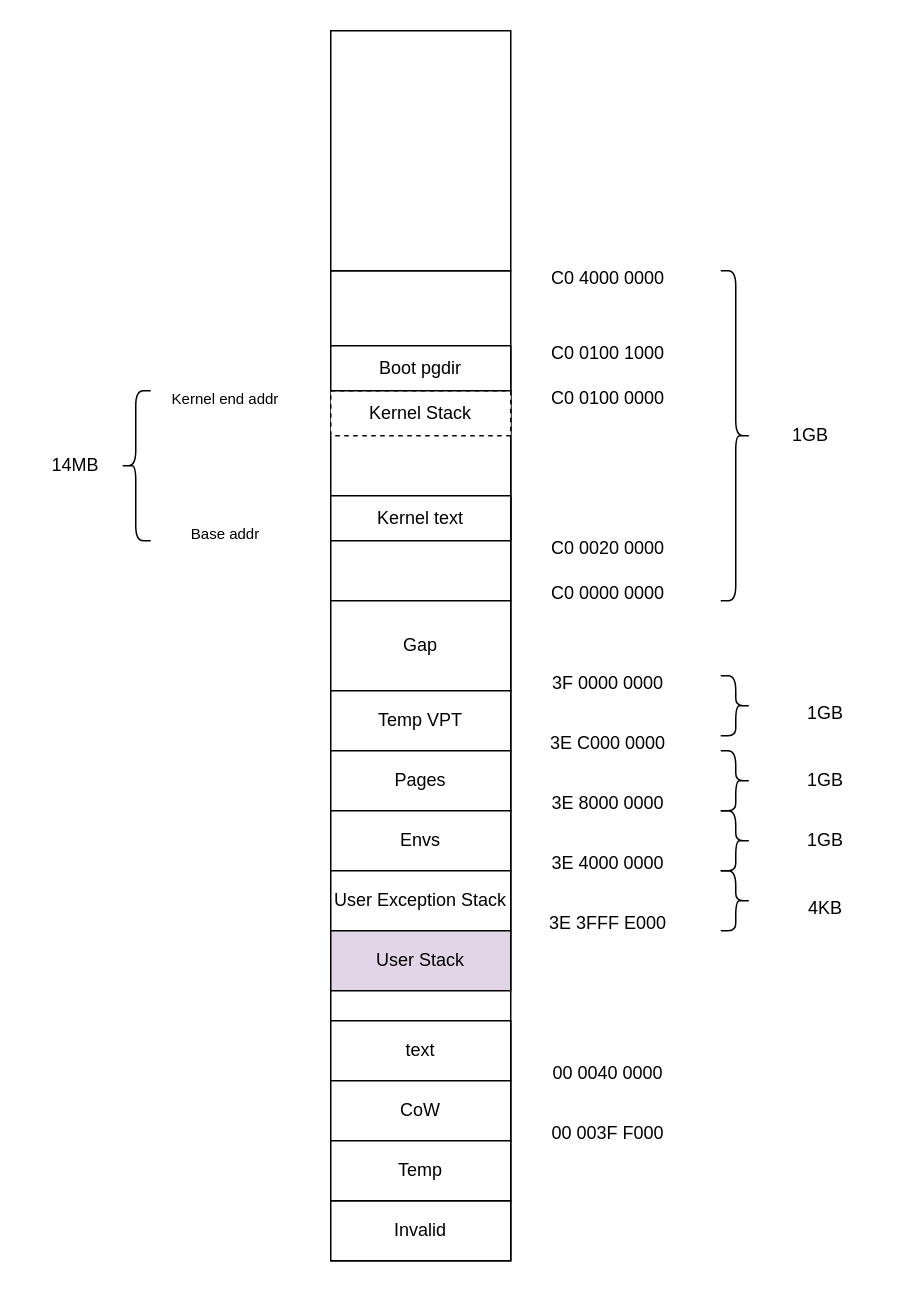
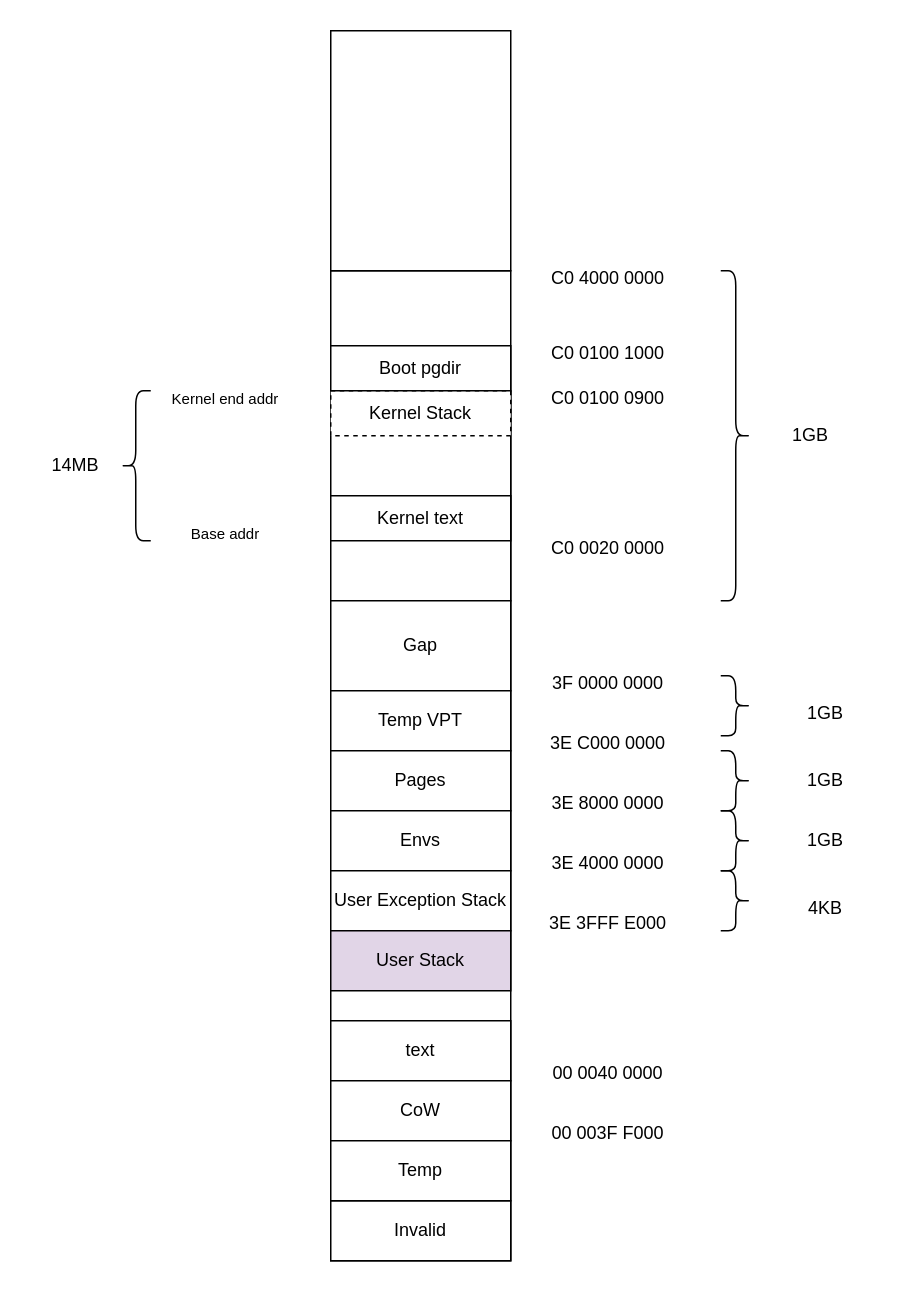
node "C0 0100 0000": label "C0 0100 0000" -> "C0 0100 0900"
node "C0 0000 0000": removed
